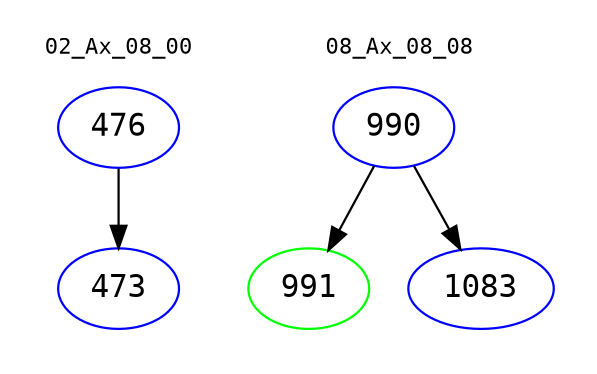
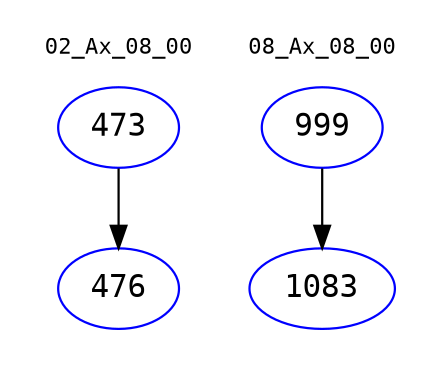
cluster "08_Ax_08_08": label "08_Ax_08_08" -> "08_Ax_08_00"
node "990": label "990" -> "999"
edge "476" -> "473": reversed
node "991": removed
